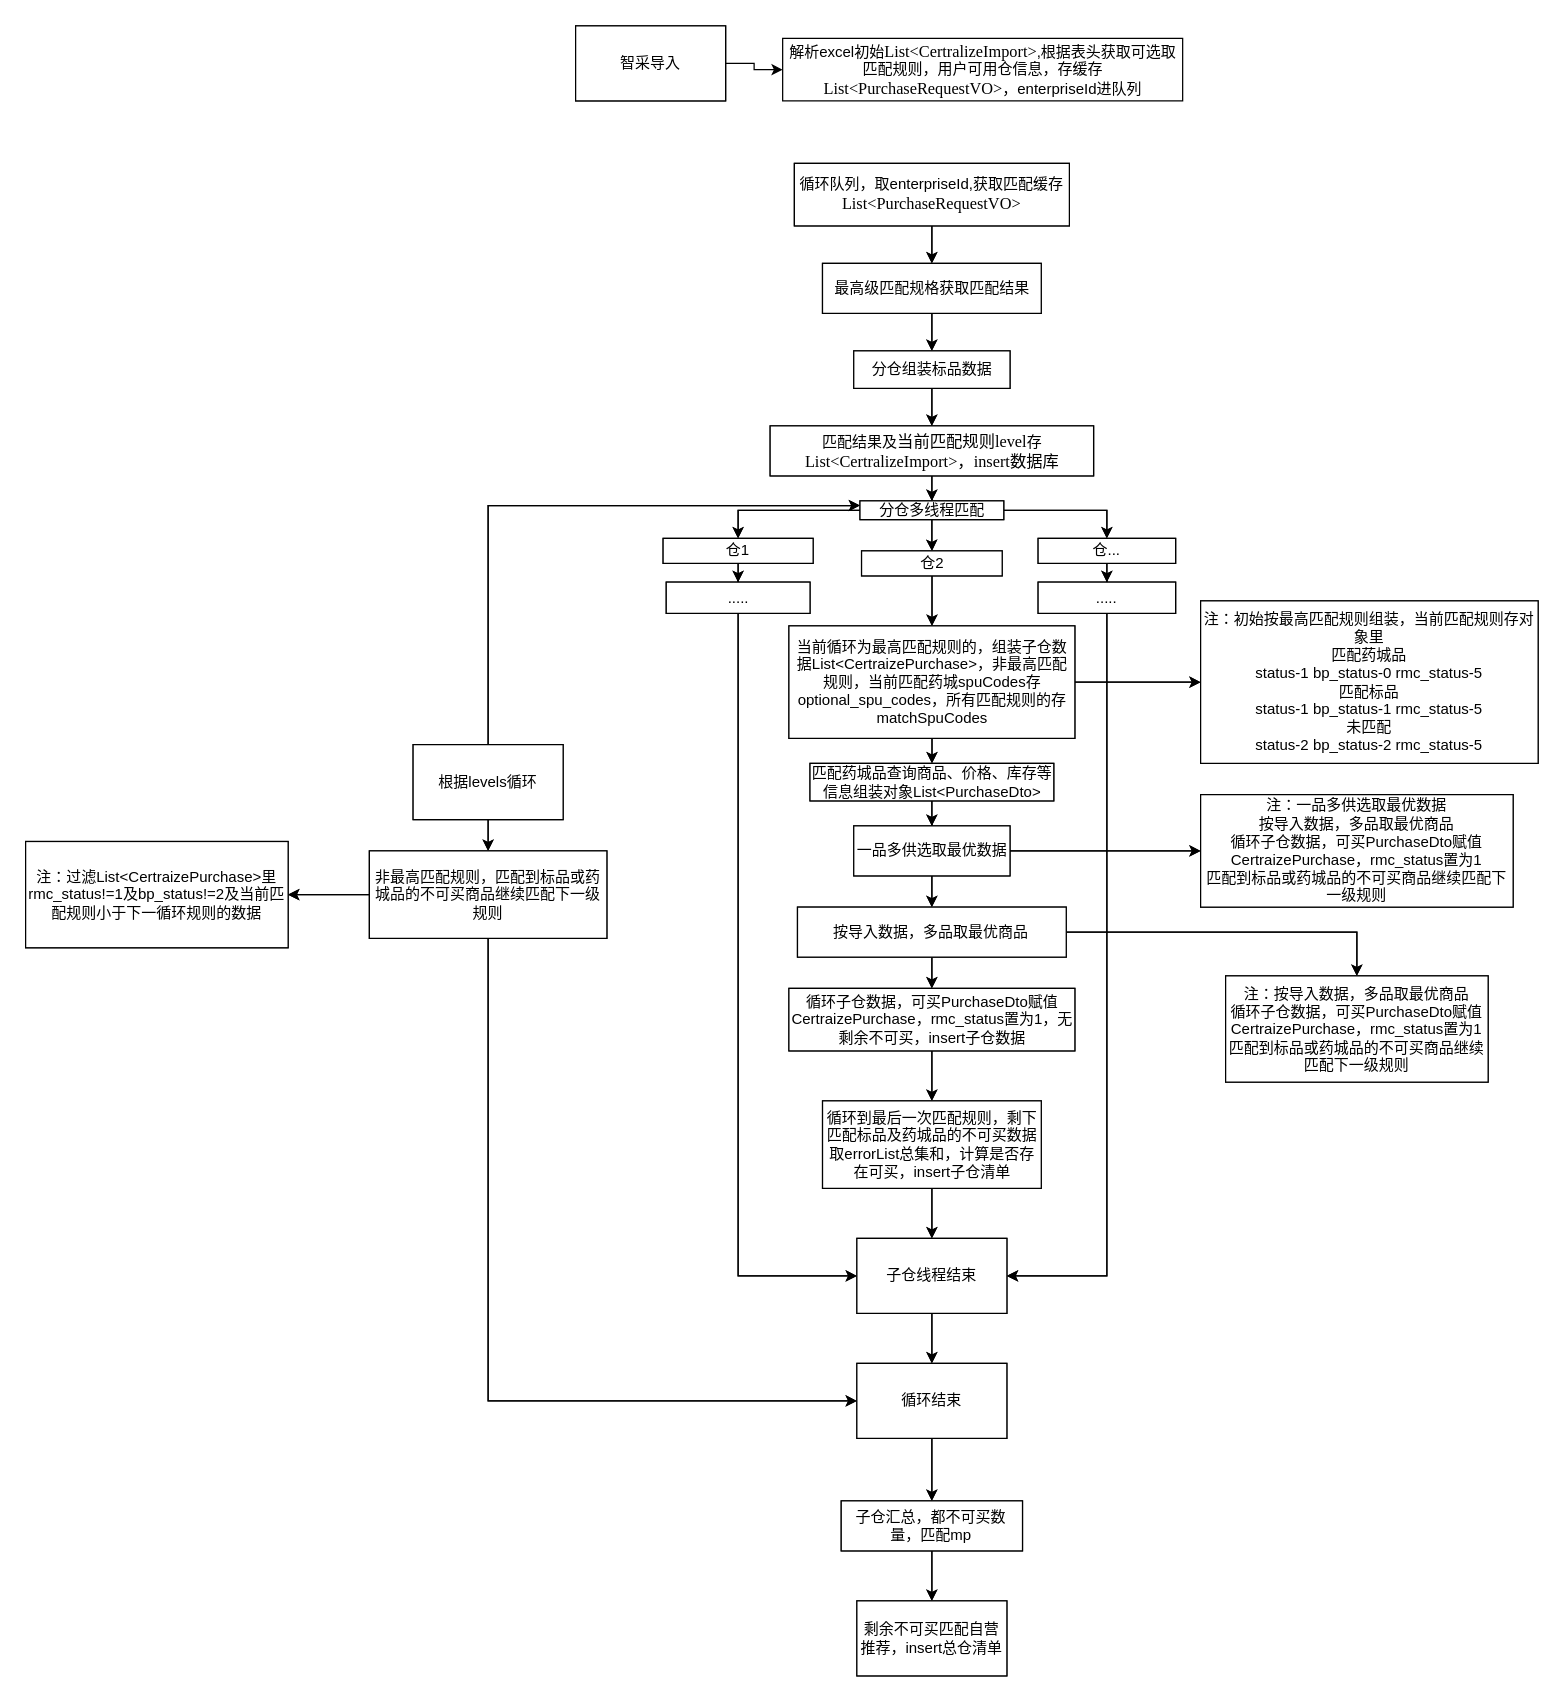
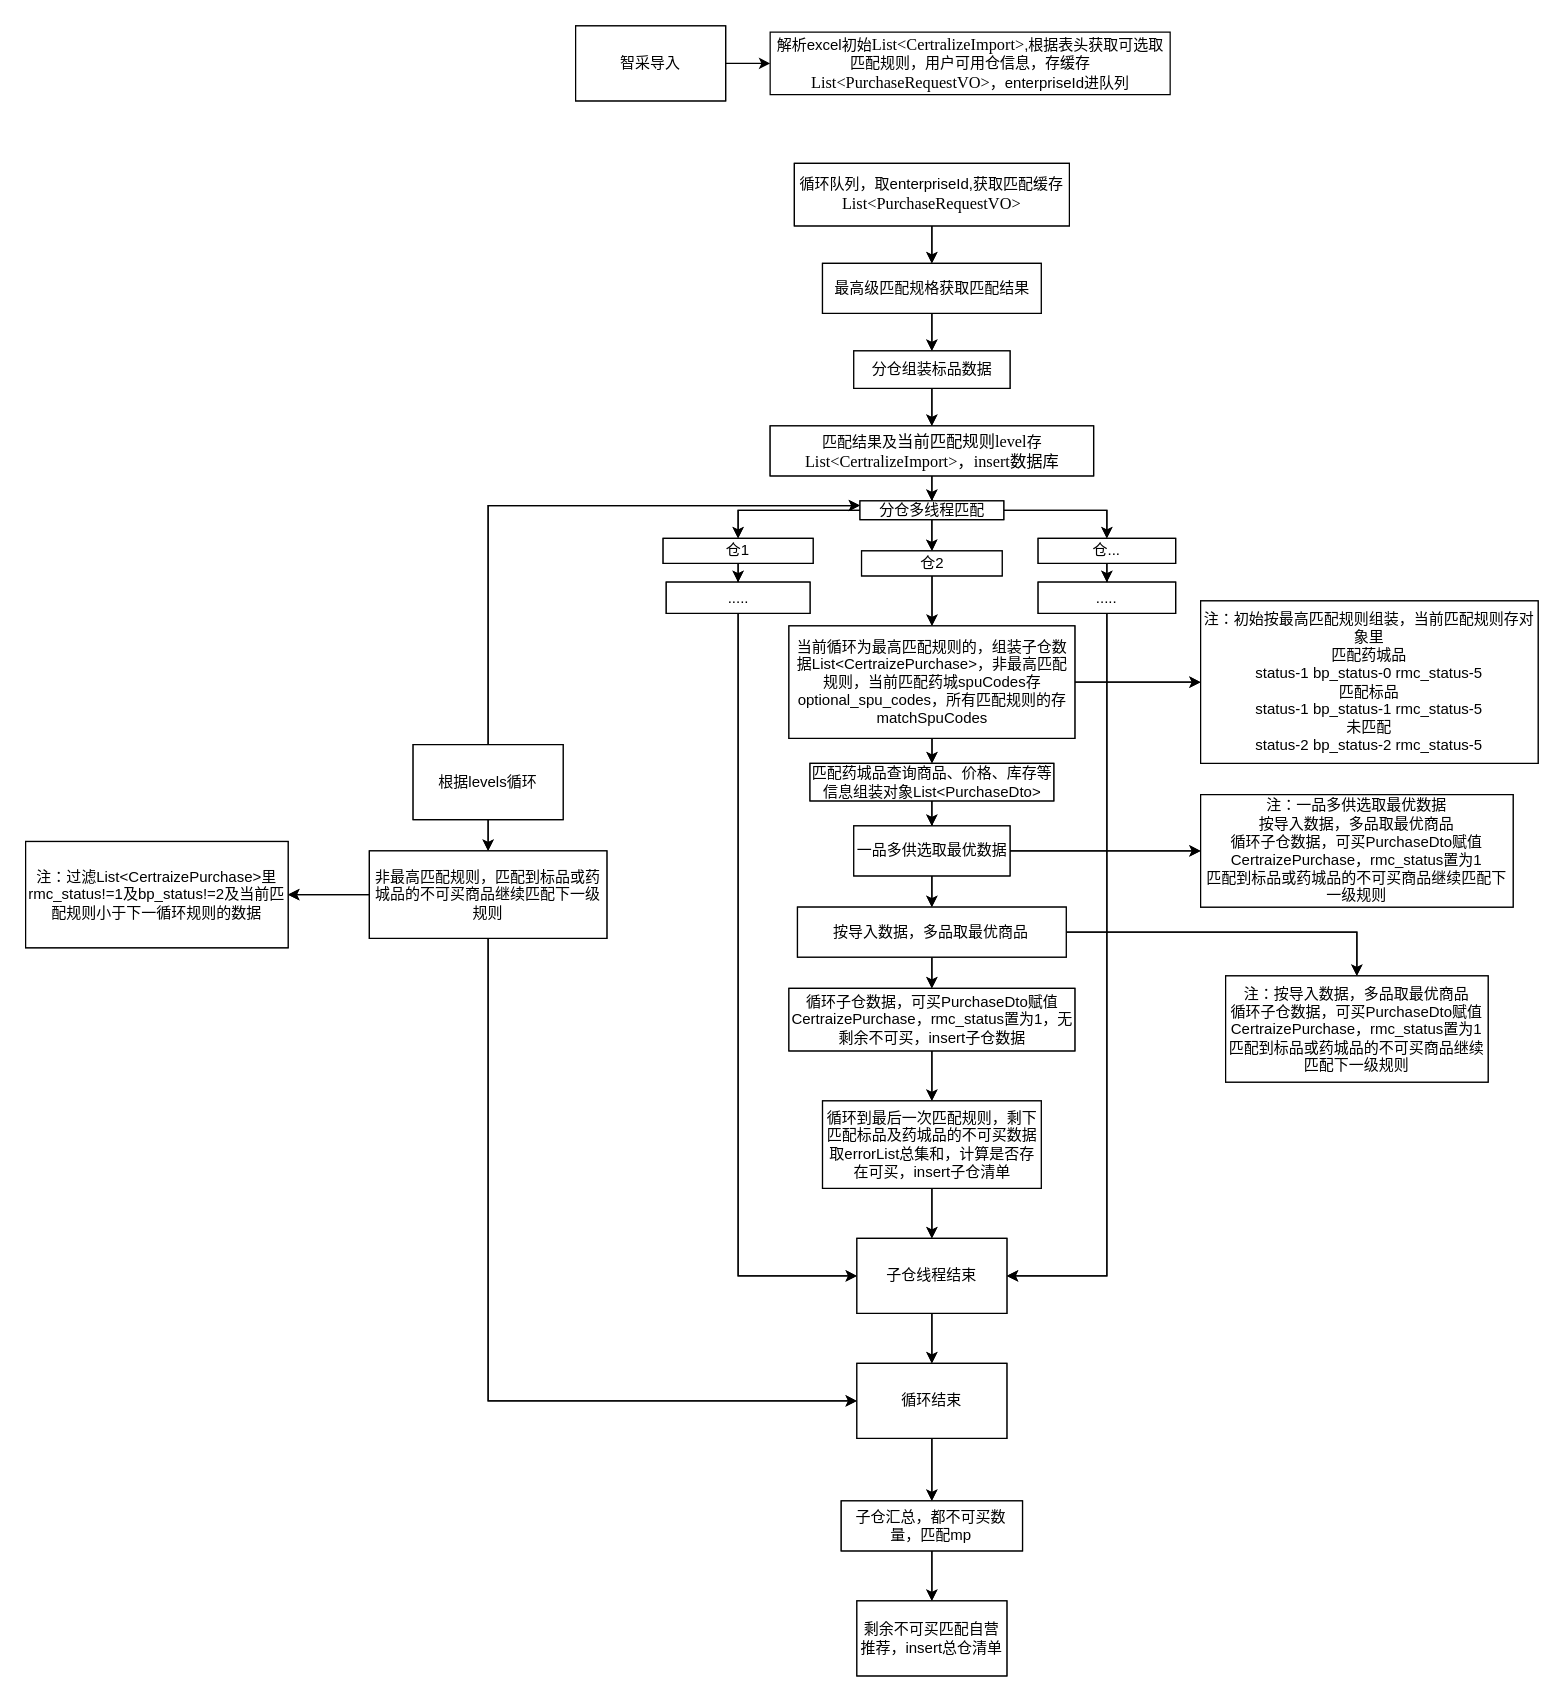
node "解析excel初始List<CertralizeImport>,根据表头获取可选取匹配规则，用户可用仓信息，存缓存List<PurchaseRequestVO>，enterpriseId进队列": moved (983, 69) -> (970, 63)
